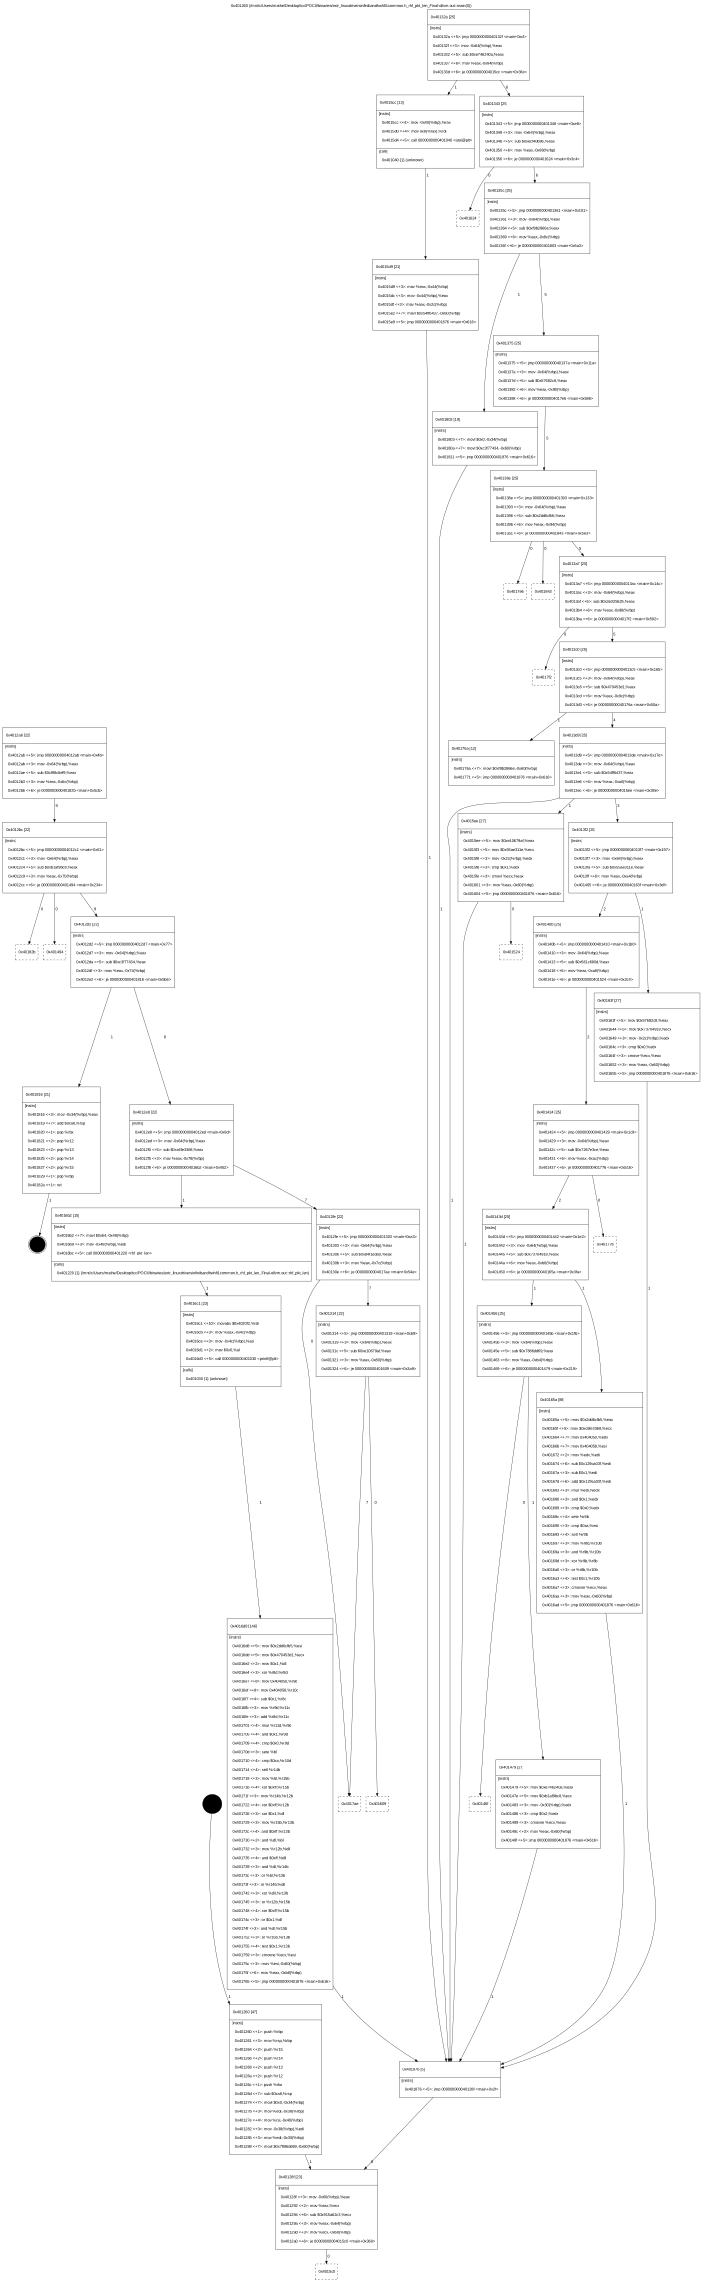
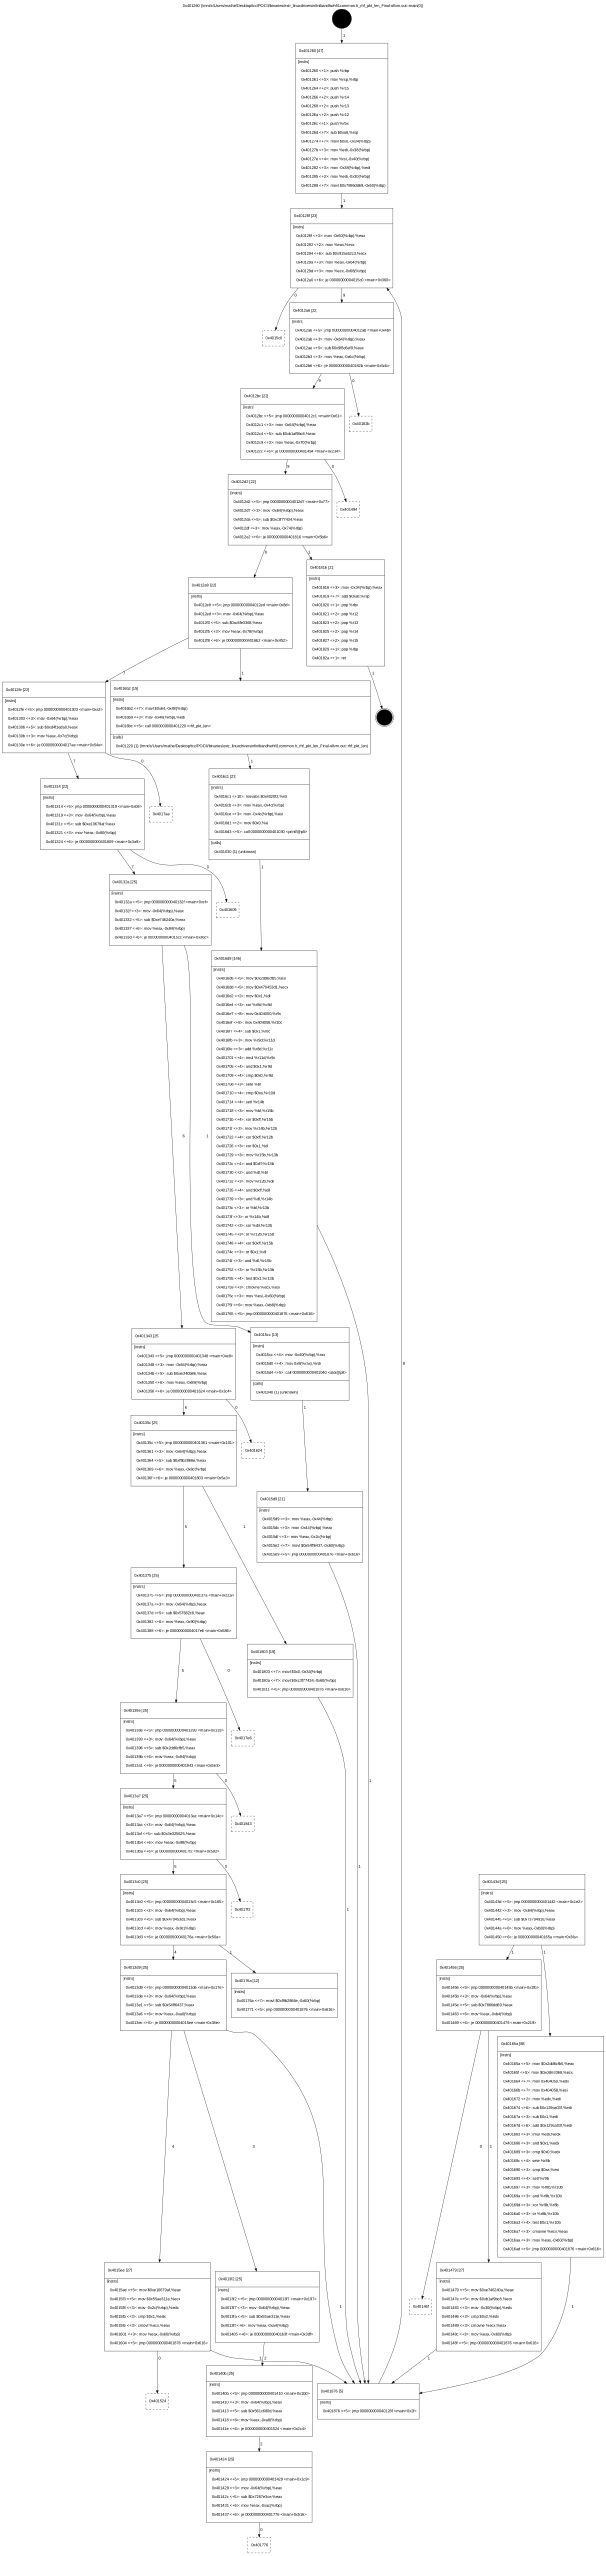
edge "0x40128f [23]" -> "0x4012a6 [22]": added, label "9"
edge "0x40138e [25]" -> "0x4017e6": now "0x401375 [25]" -> "0x4017e6"
edge "0x4013d9 [25]" -> "0x4015ee [27]": label " 1" -> " 4"
edge "0x4012bc [22]" -> "0x40182b": now "0x4012a6 [22]" -> "0x40182b"
node "0x40163f [27]": removed
edge "0x401424 [25]" -> "0x40143d [25]": removed, label "2"
edge "0x401314 [22]" -> "0x4017ae": now "0x401314 [22]" -> "0x40132a [25]"
